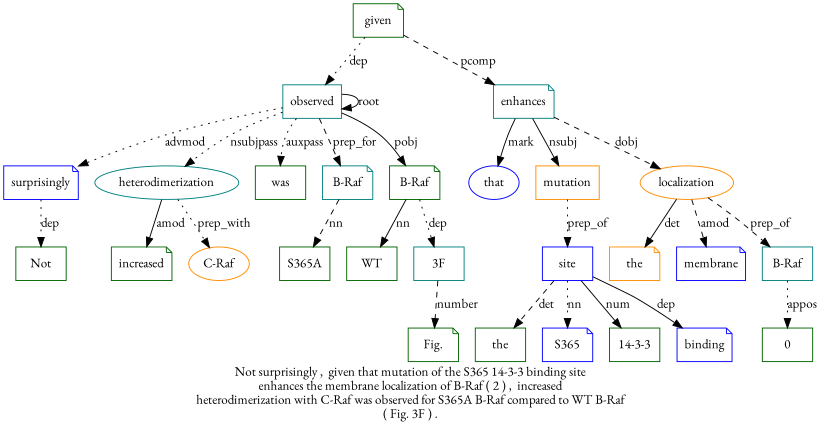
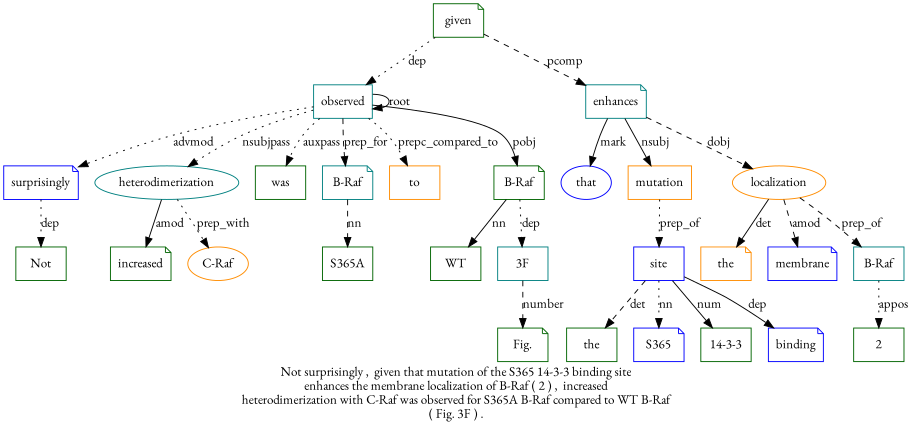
node "to": added
node "0": label "0" -> "2"
